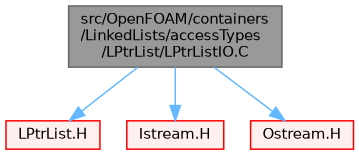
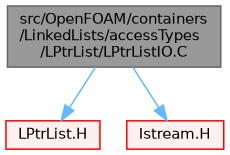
node "Ostream.H": removed
